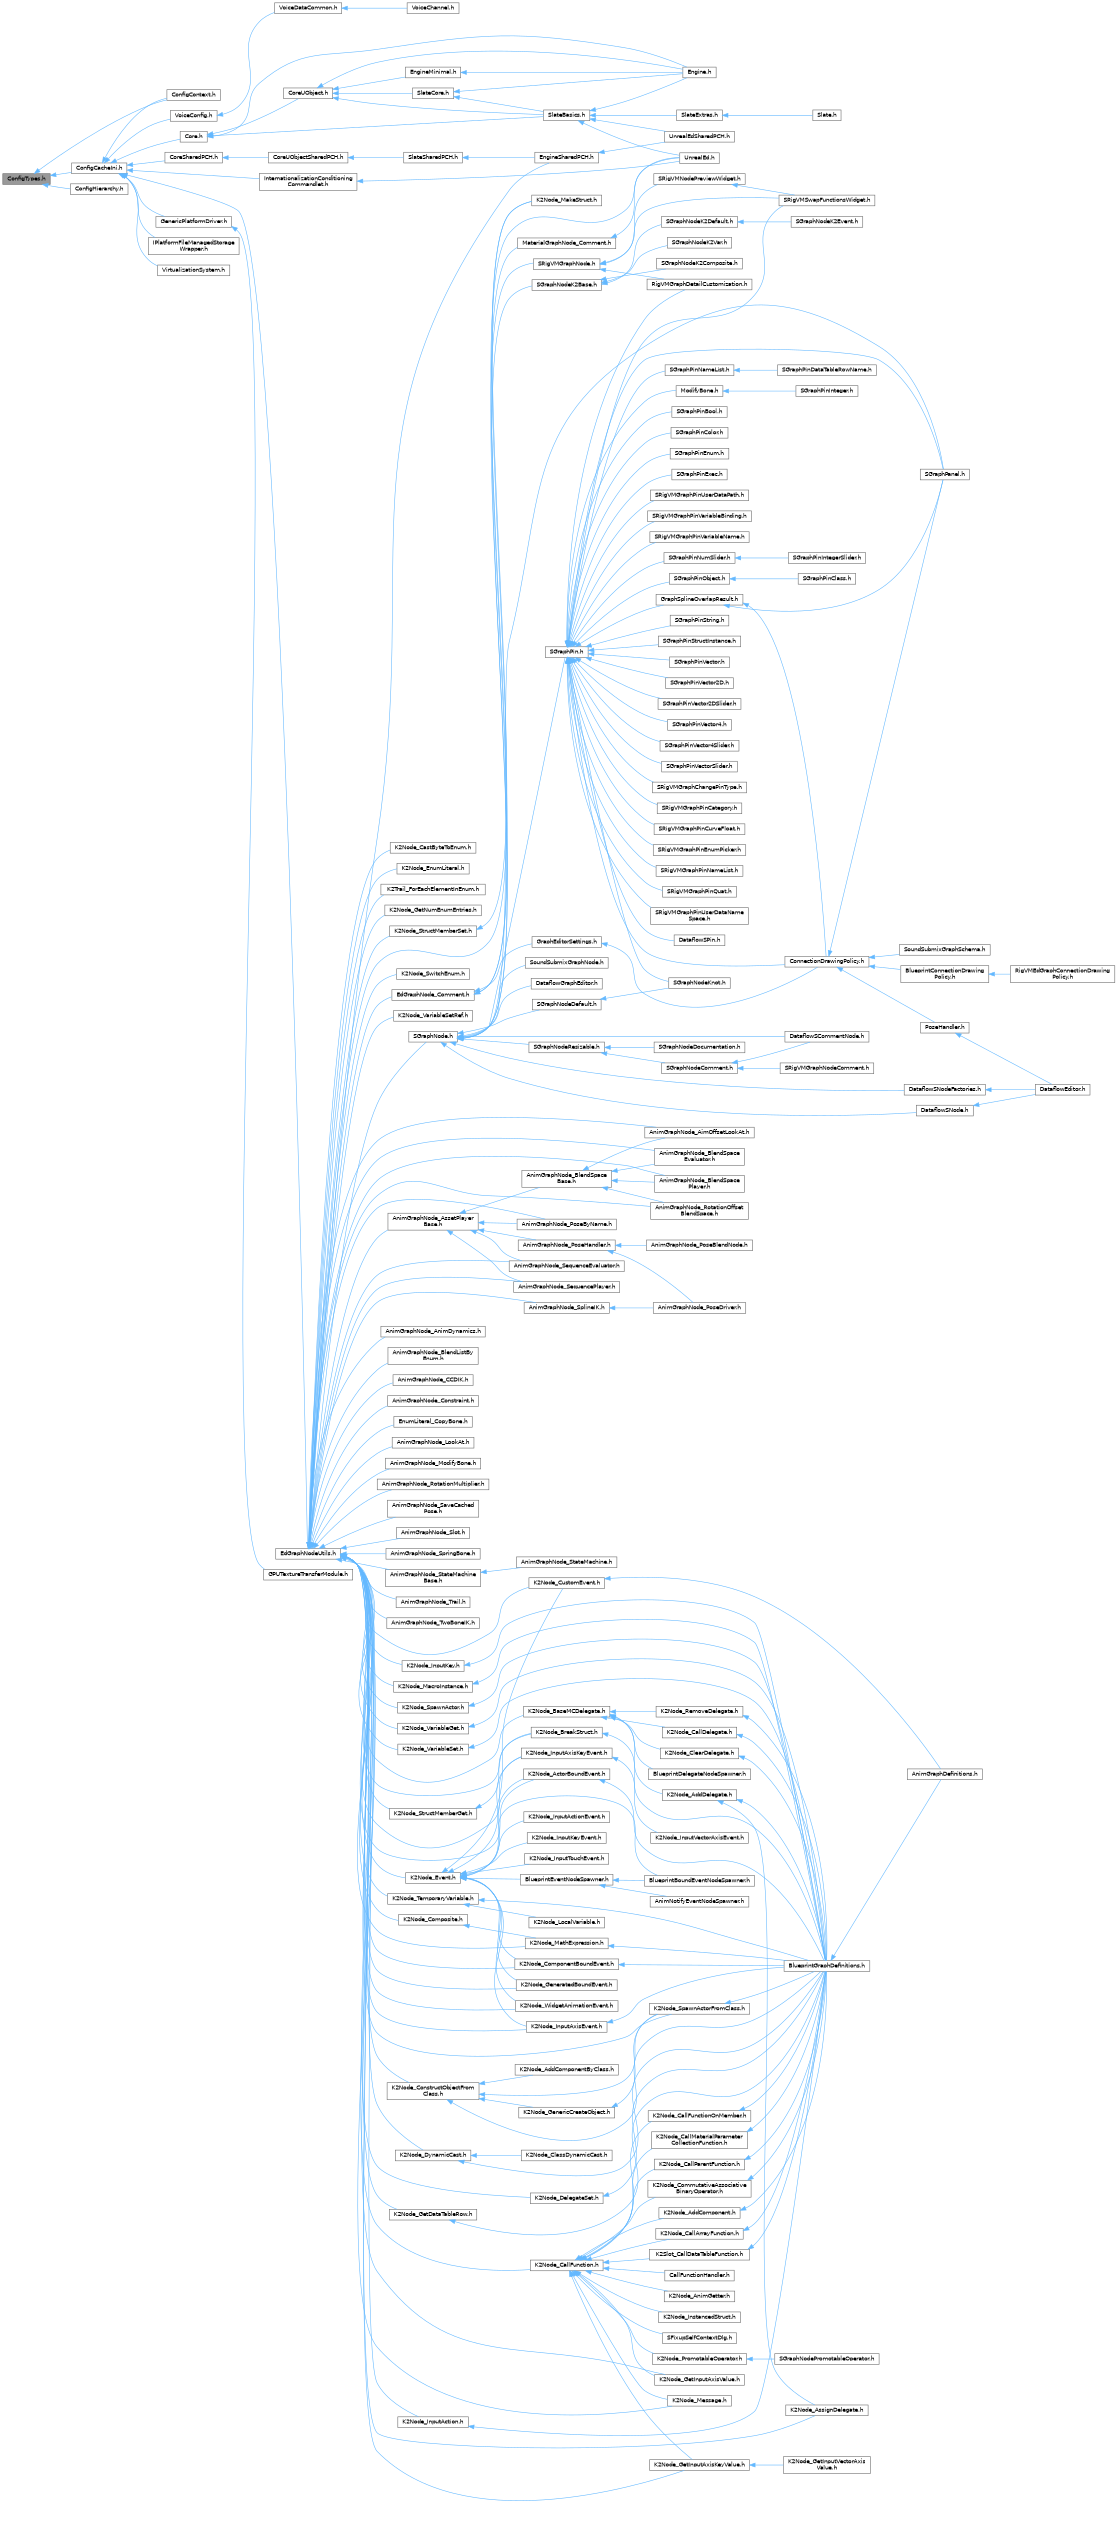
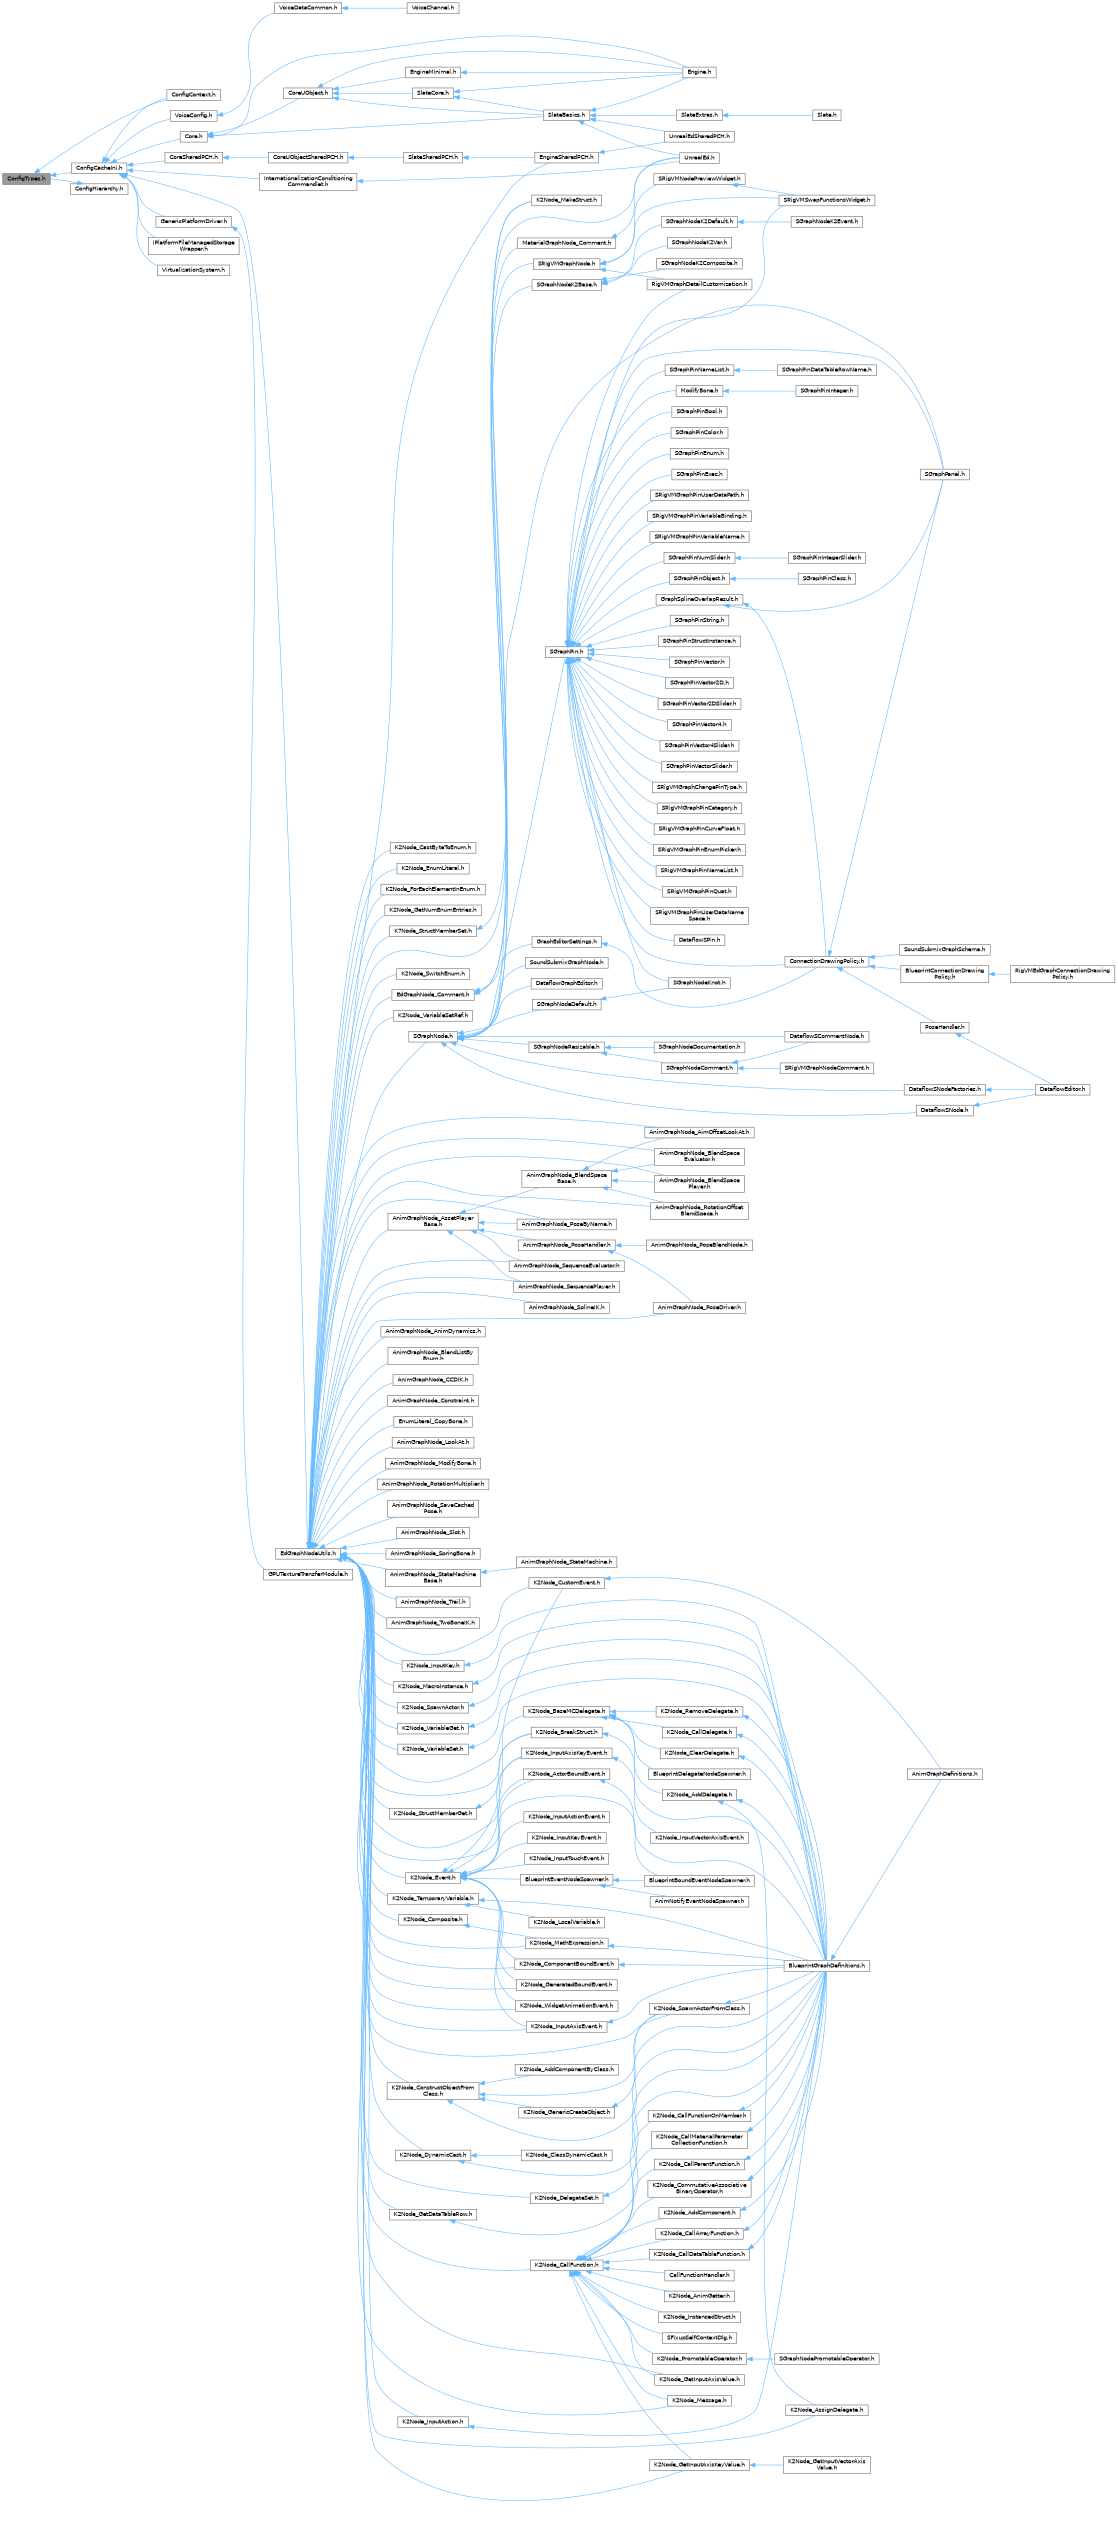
edge "ConfigHierarchy.h" -> "ConfigTypes.h": reversed
node "K2Trail_ForEachElementInEnum.h": label "K2Trail_ForEachElementInEnum.h" -> "K2Node_ForEachElementInEnum.h"
node "K2Node_StructMemberSet.h": label "K2Node_StructMemberSet.h" -> "K7Node_StructMemberSet.h"
edge "AnimGraphNode_PoseDriver.h" -> "AnimGraphNode_SplineIK.h": now "AnimGraphNode_PoseDriver.h" -> "EdGraphNodeUtils.h"
node "K2Slot_CallDataTableFunction.h": label "K2Slot_CallDataTableFunction.h" -> "K2Node_CallDataTableFunction.h"
